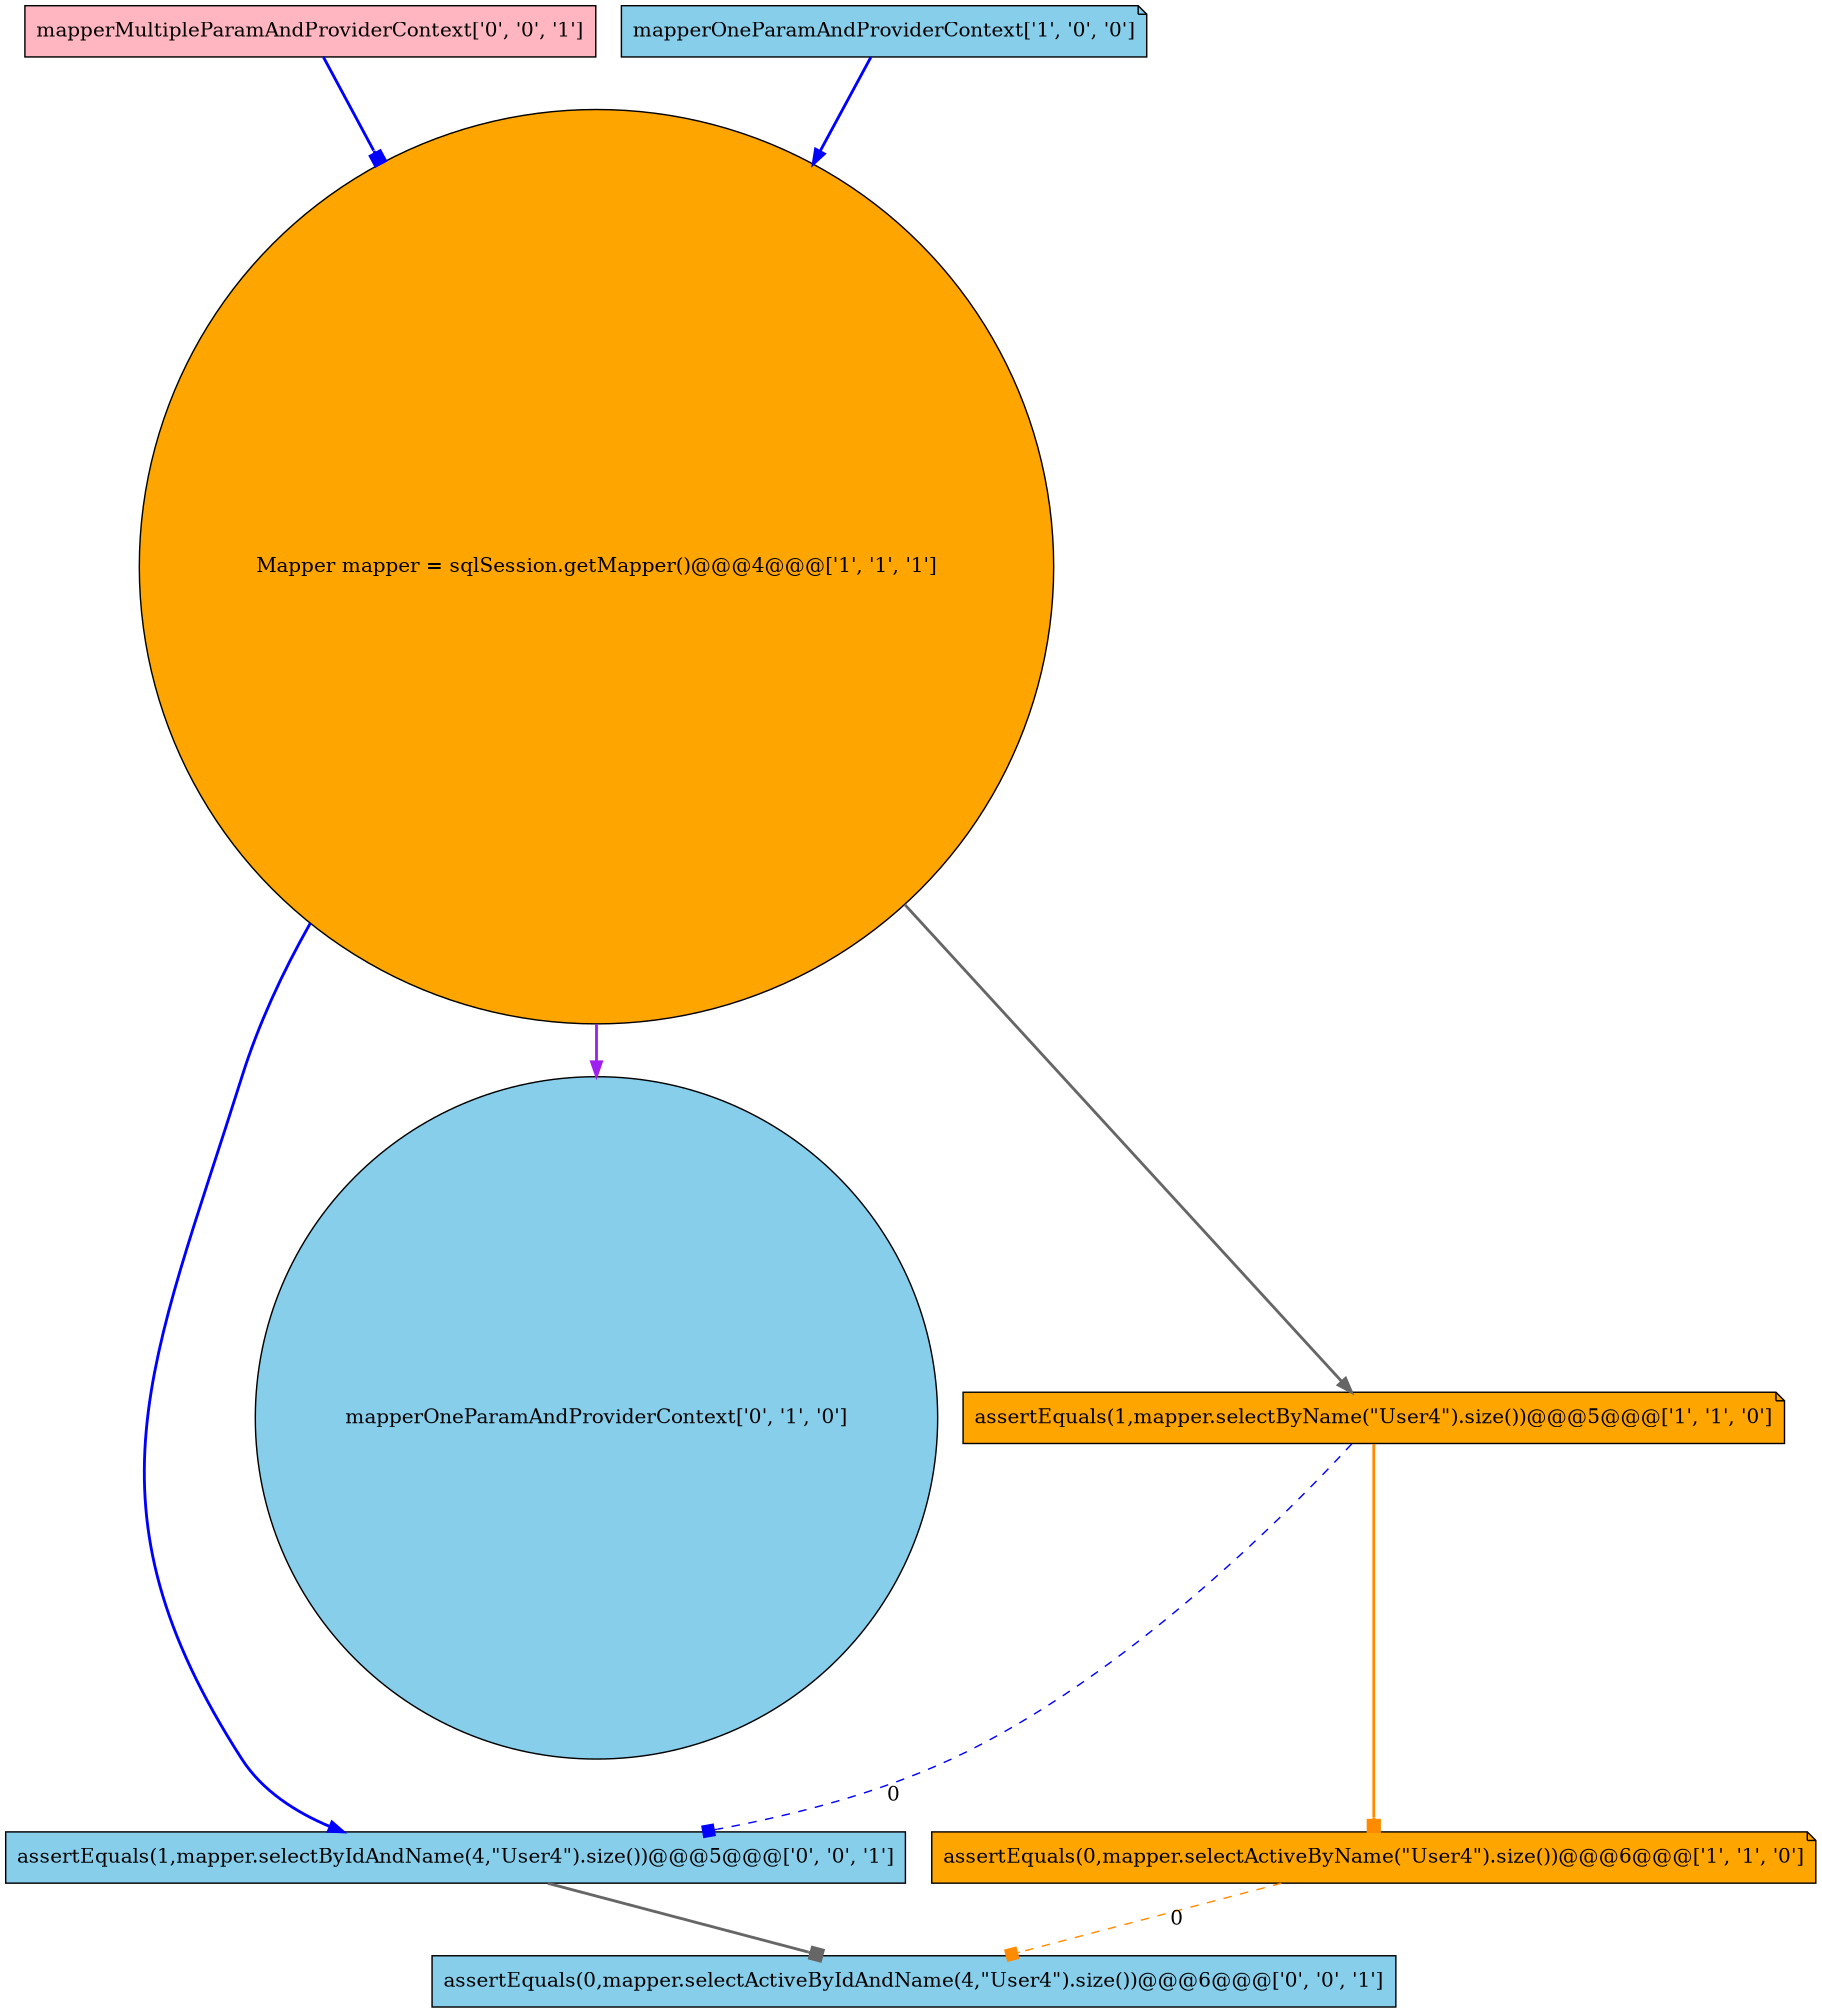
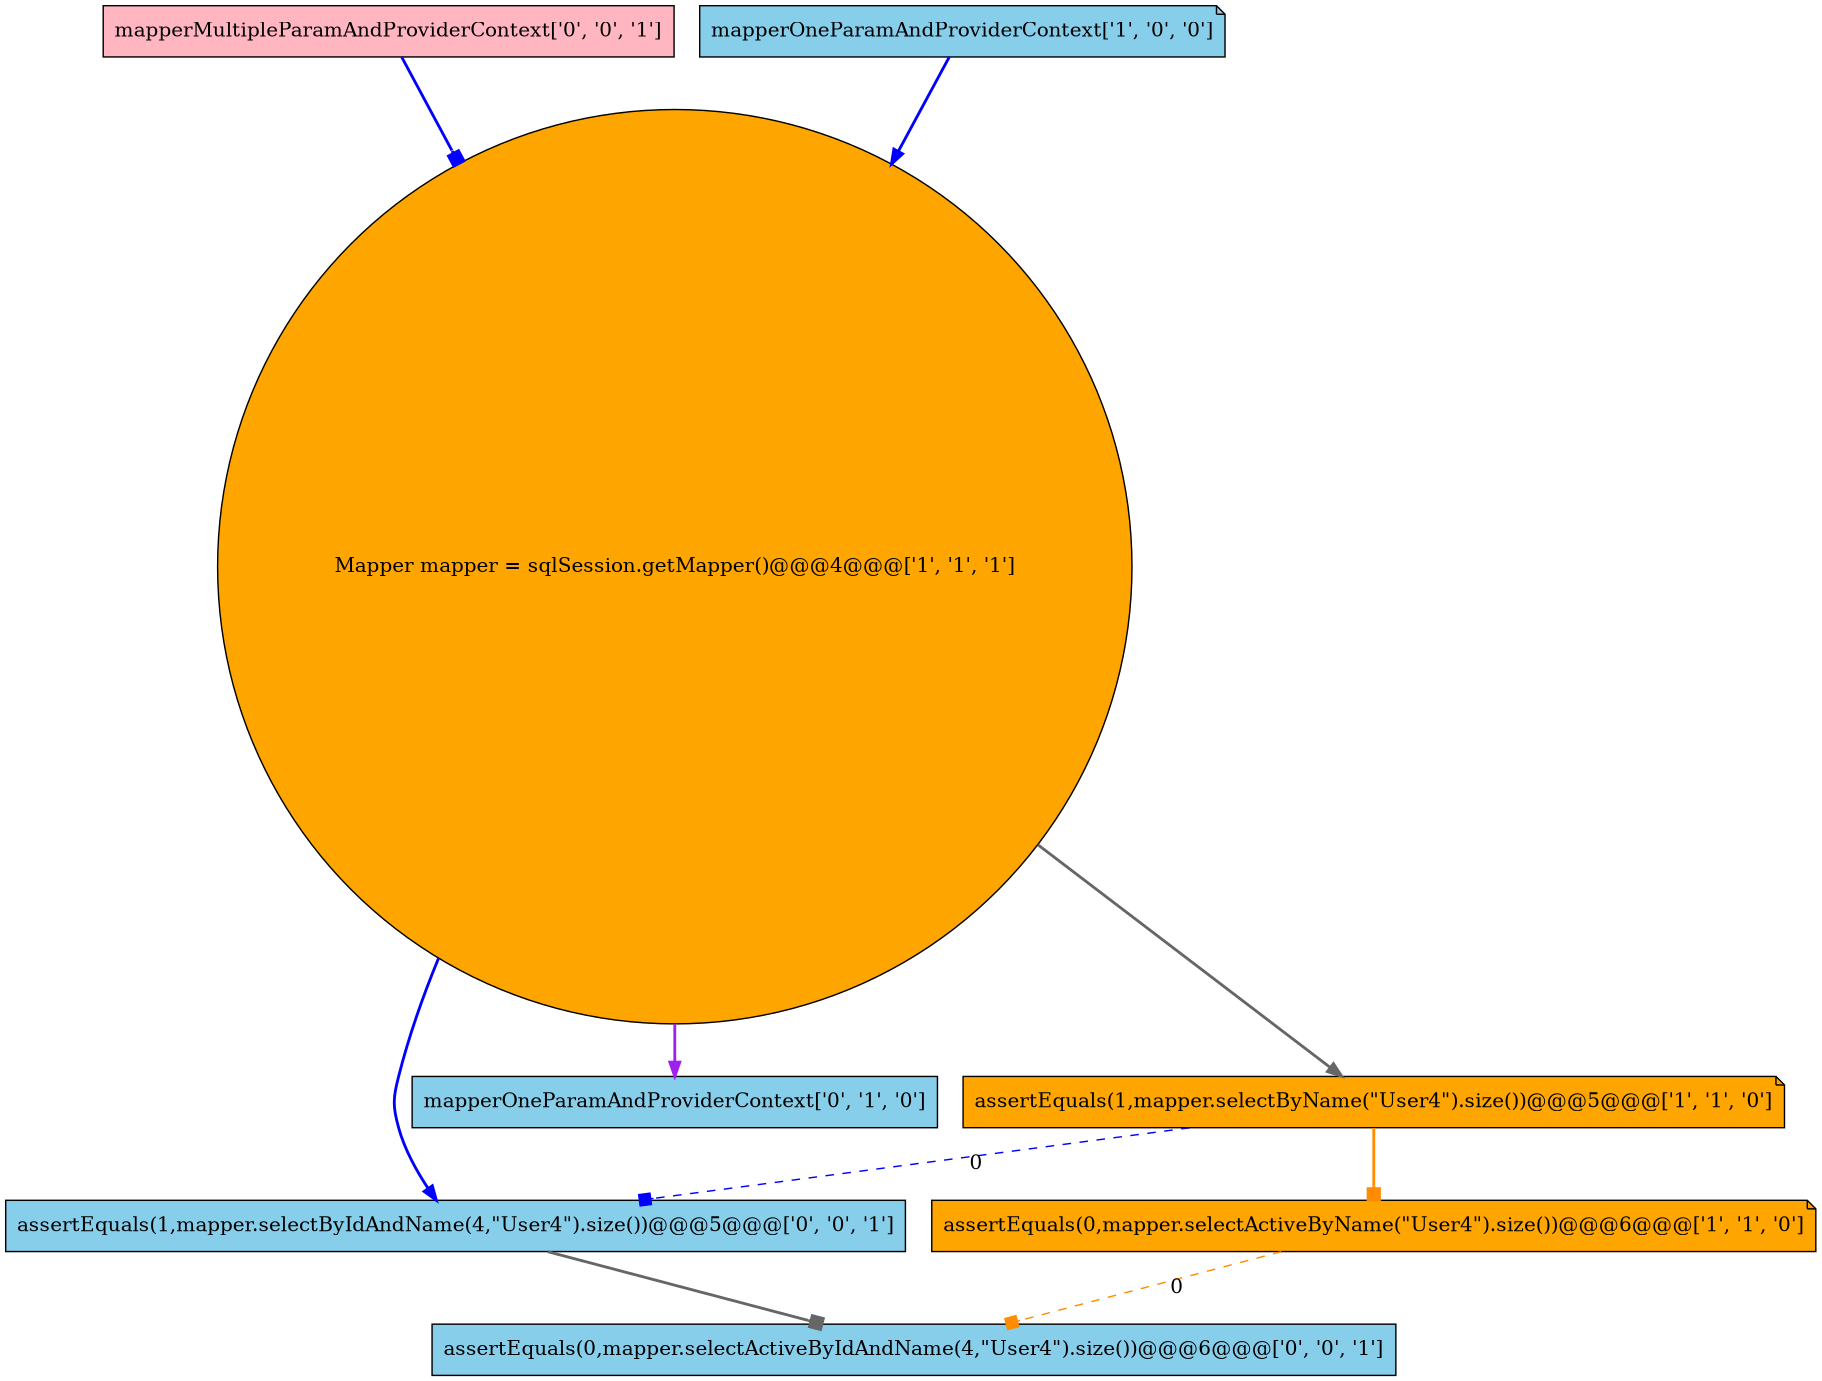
node "mapperOneParamAndProviderContext['0', '1', '0']": shape circle -> box
